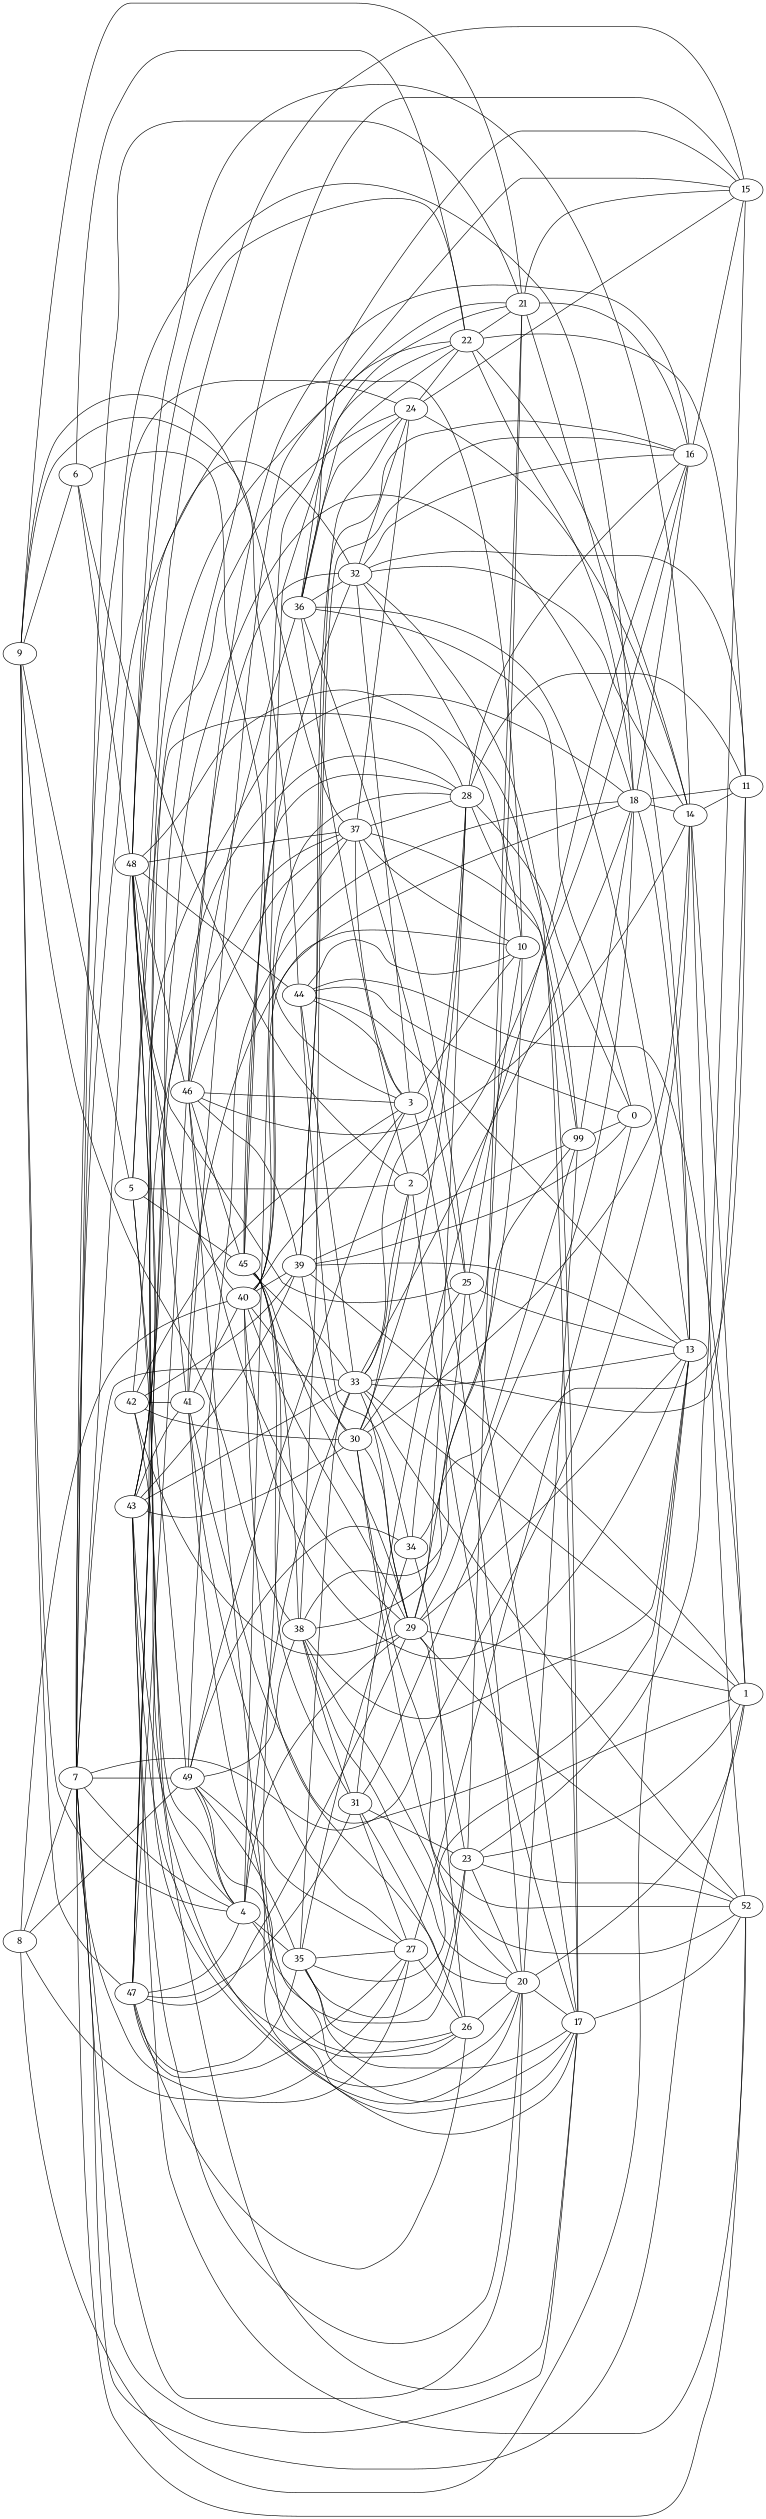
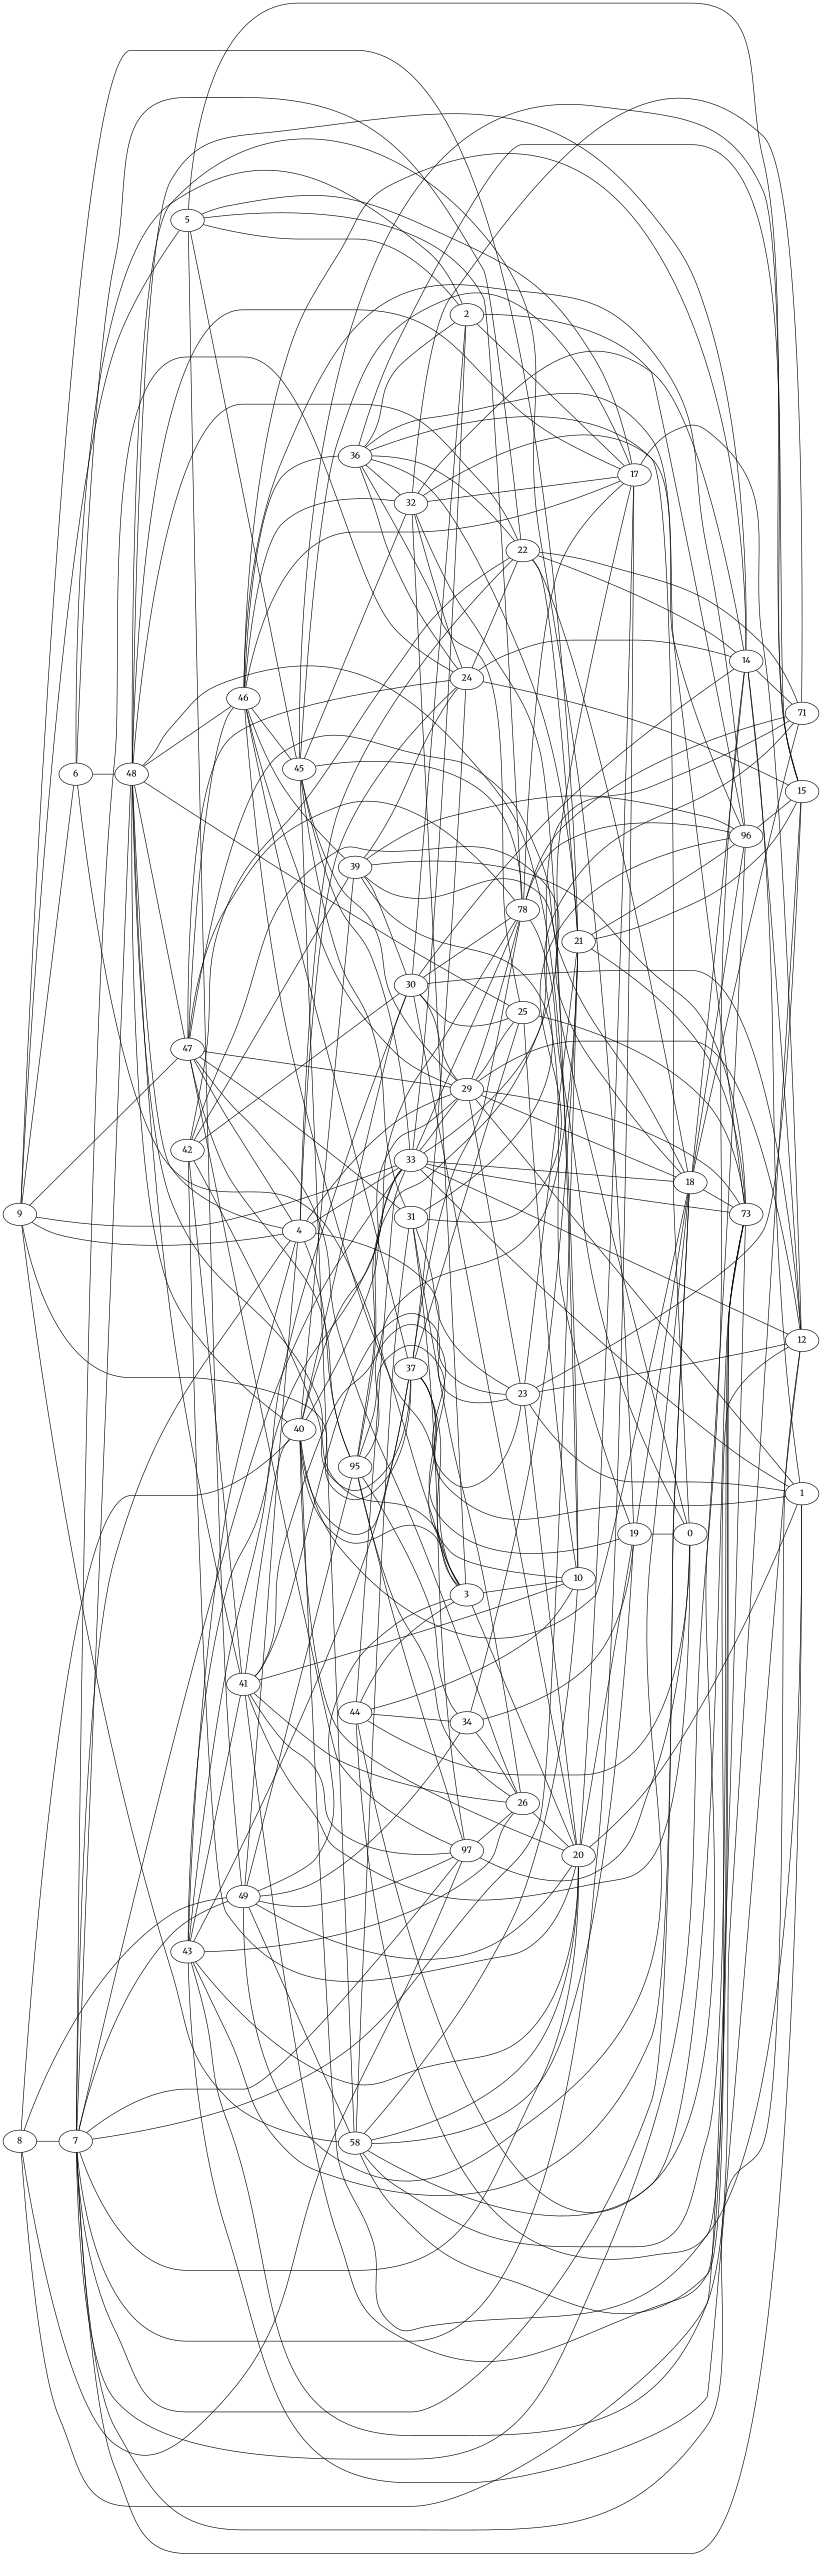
node "16": label "16" -> "96"
edge "9" -- "44": now "9" -- "33"
node "11": label "11" -> "71"
node "28": label "28" -> "78"
edge "48" -- "44": now "48" -- "47"
edge "24" -- "4": added
edge "32" -- "7": removed
node "99": label "99" -> "19"
node "13": label "13" -> "73"
edge "39" -- "43": removed
edge "23" -- "41": added
edge "39" -- "1": removed
edge "42" -- "29": now "42" -- "18"
node "38": label "38" -> "58"
edge "25" -- "17": removed
edge "0" -- "41": added
node "52": label "52" -> "12"
node "27": label "27" -> "97"
node "35": label "35" -> "95"
